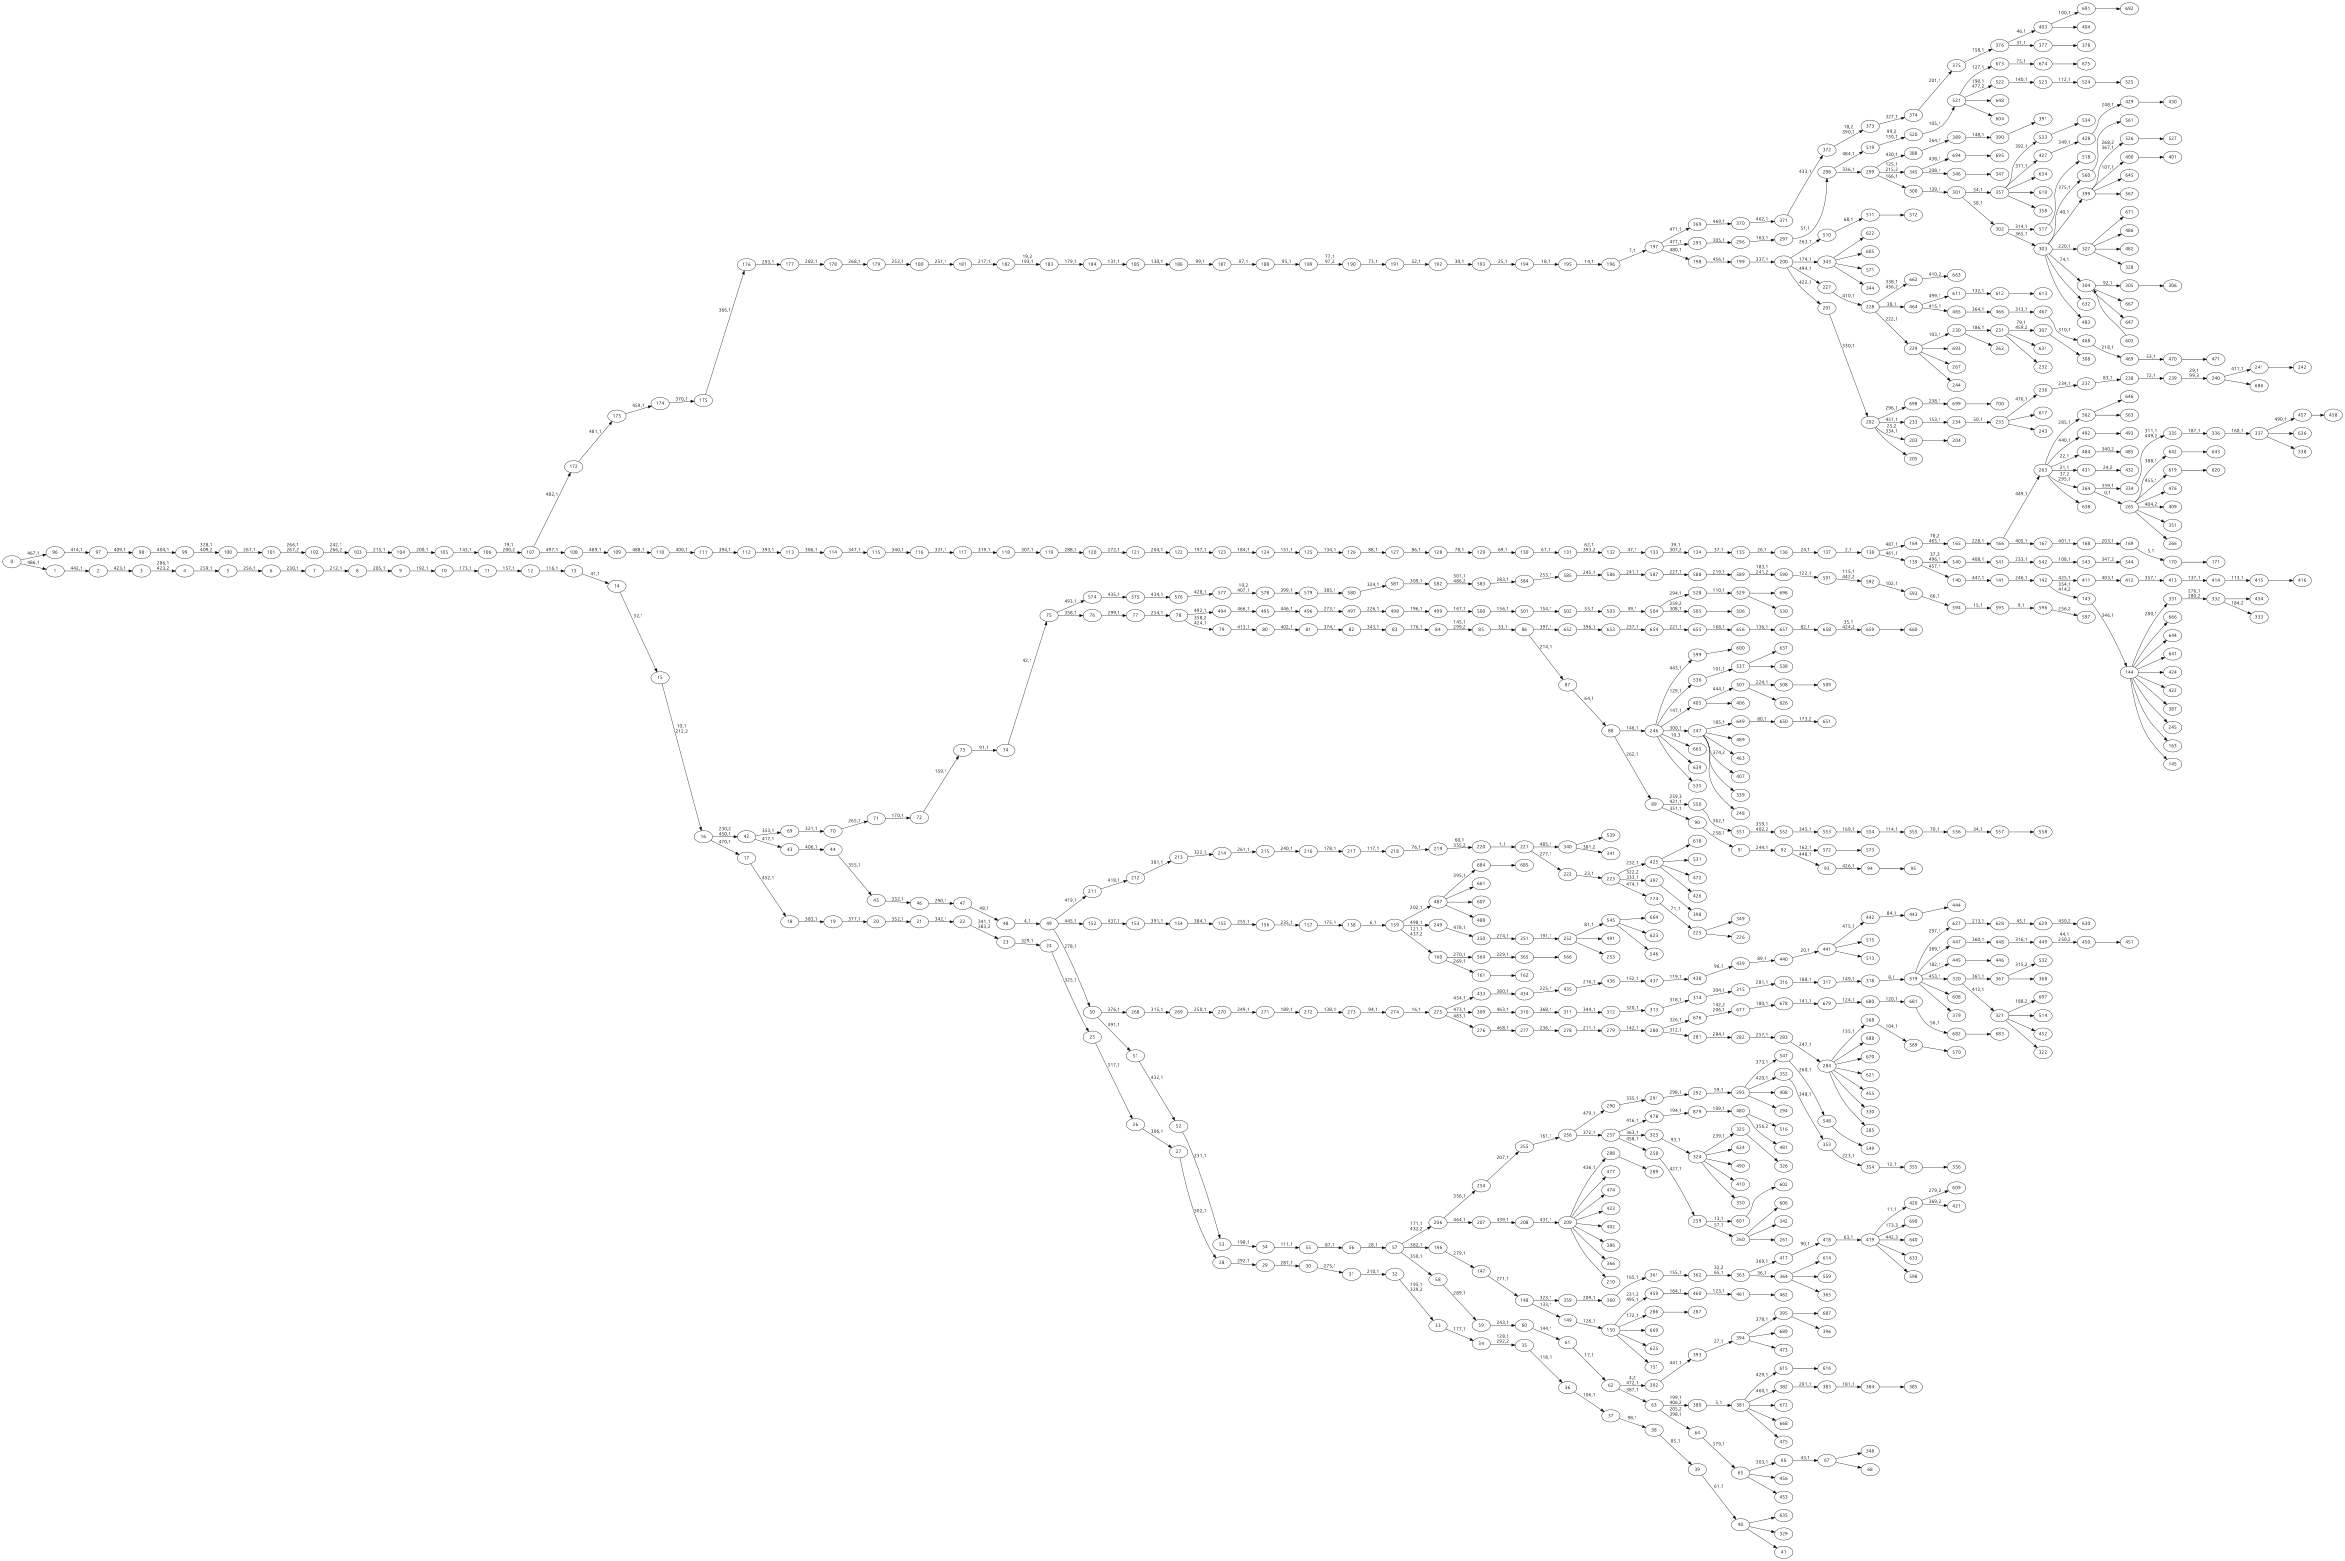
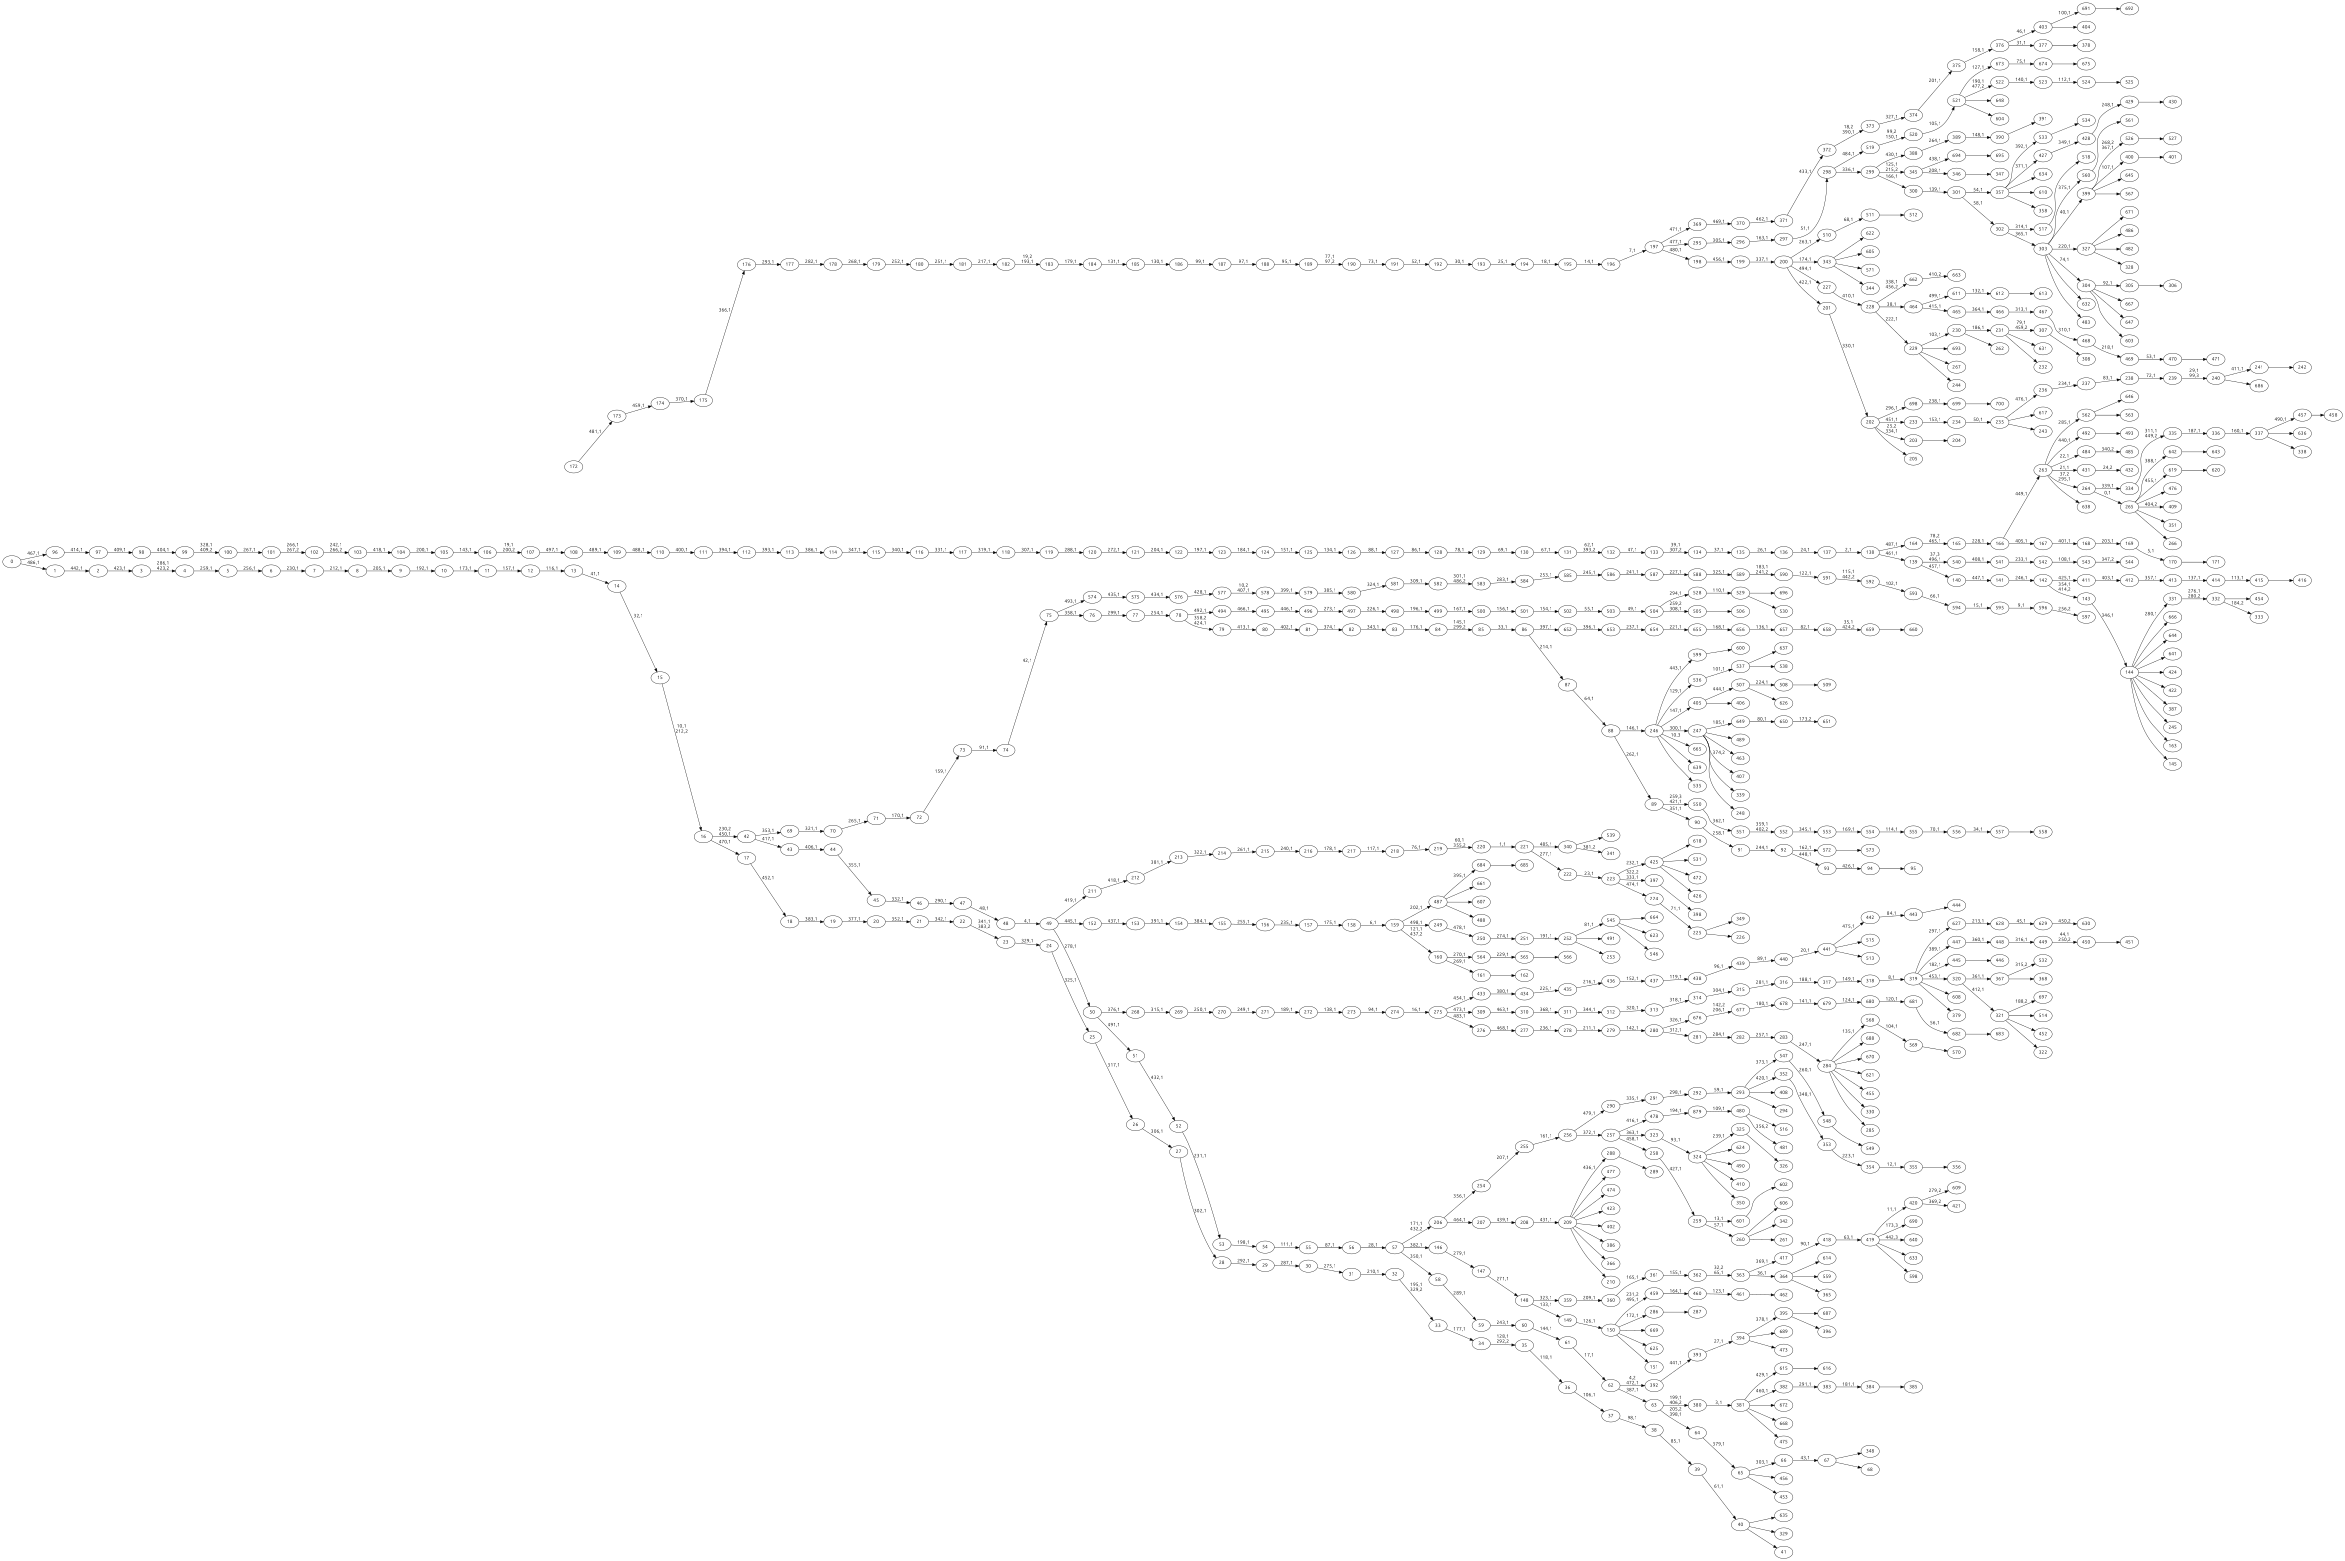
edge "603" -> "304": reversed
edge "107" -> "172": removed, label "482,1"
edge "103" -> "104": label "215,1" -> "418,1"
edge "588" -> "589": label "219,1" -> "325,1"
